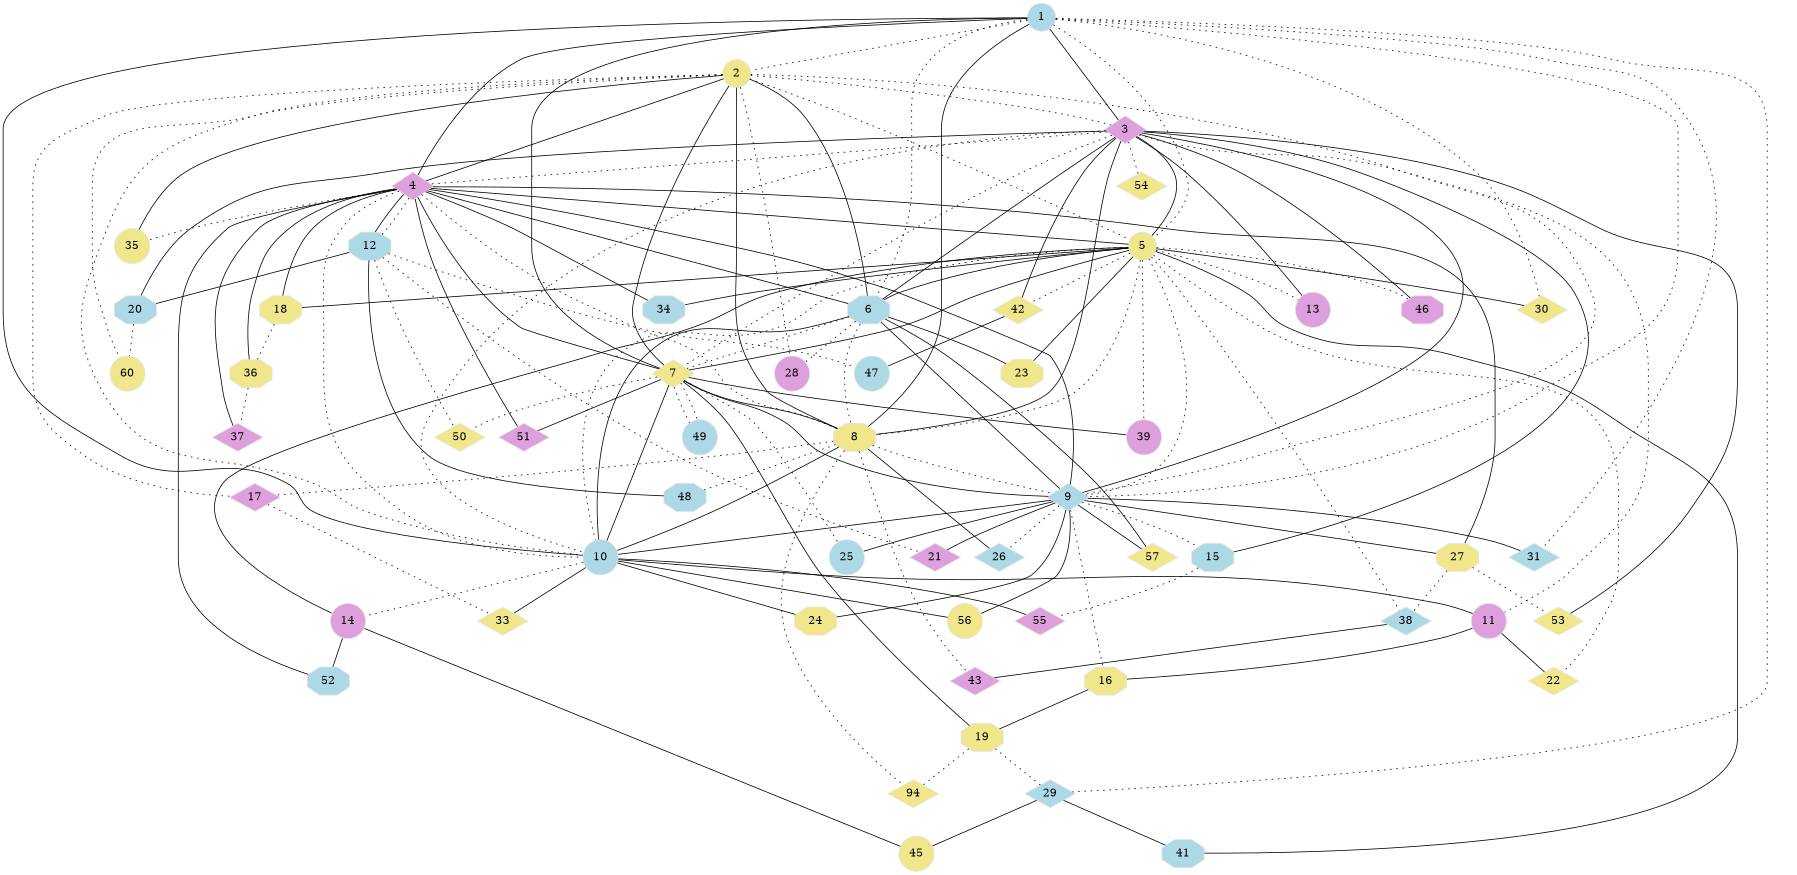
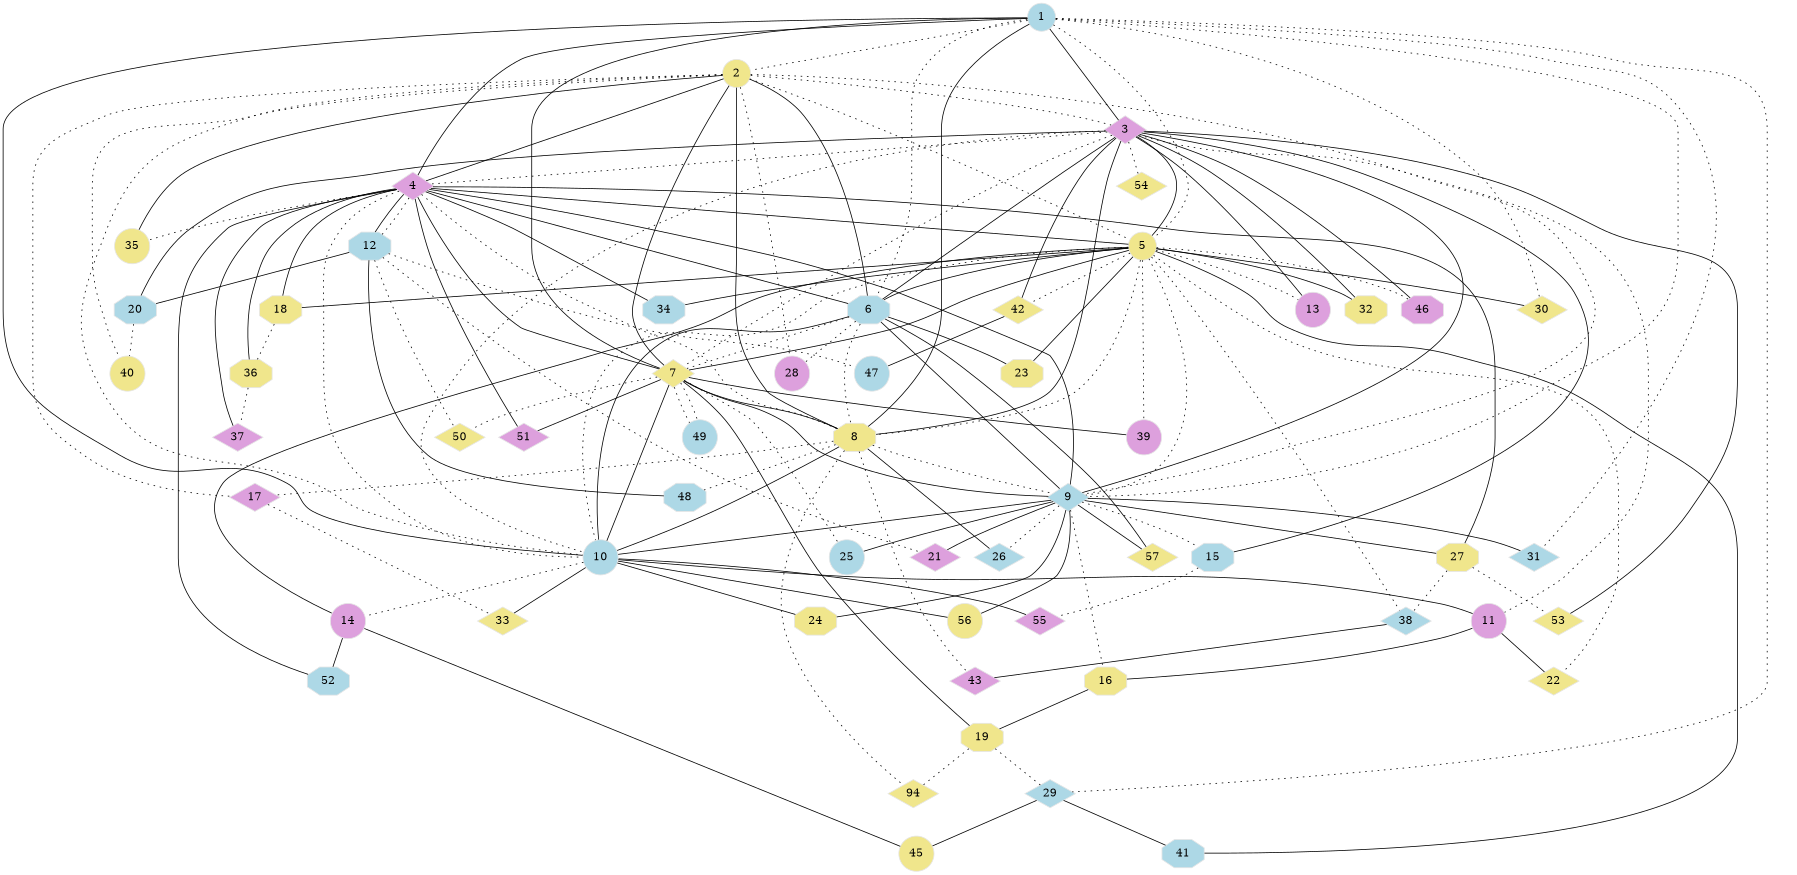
node "32": added
node "60": label "60" -> "40"
